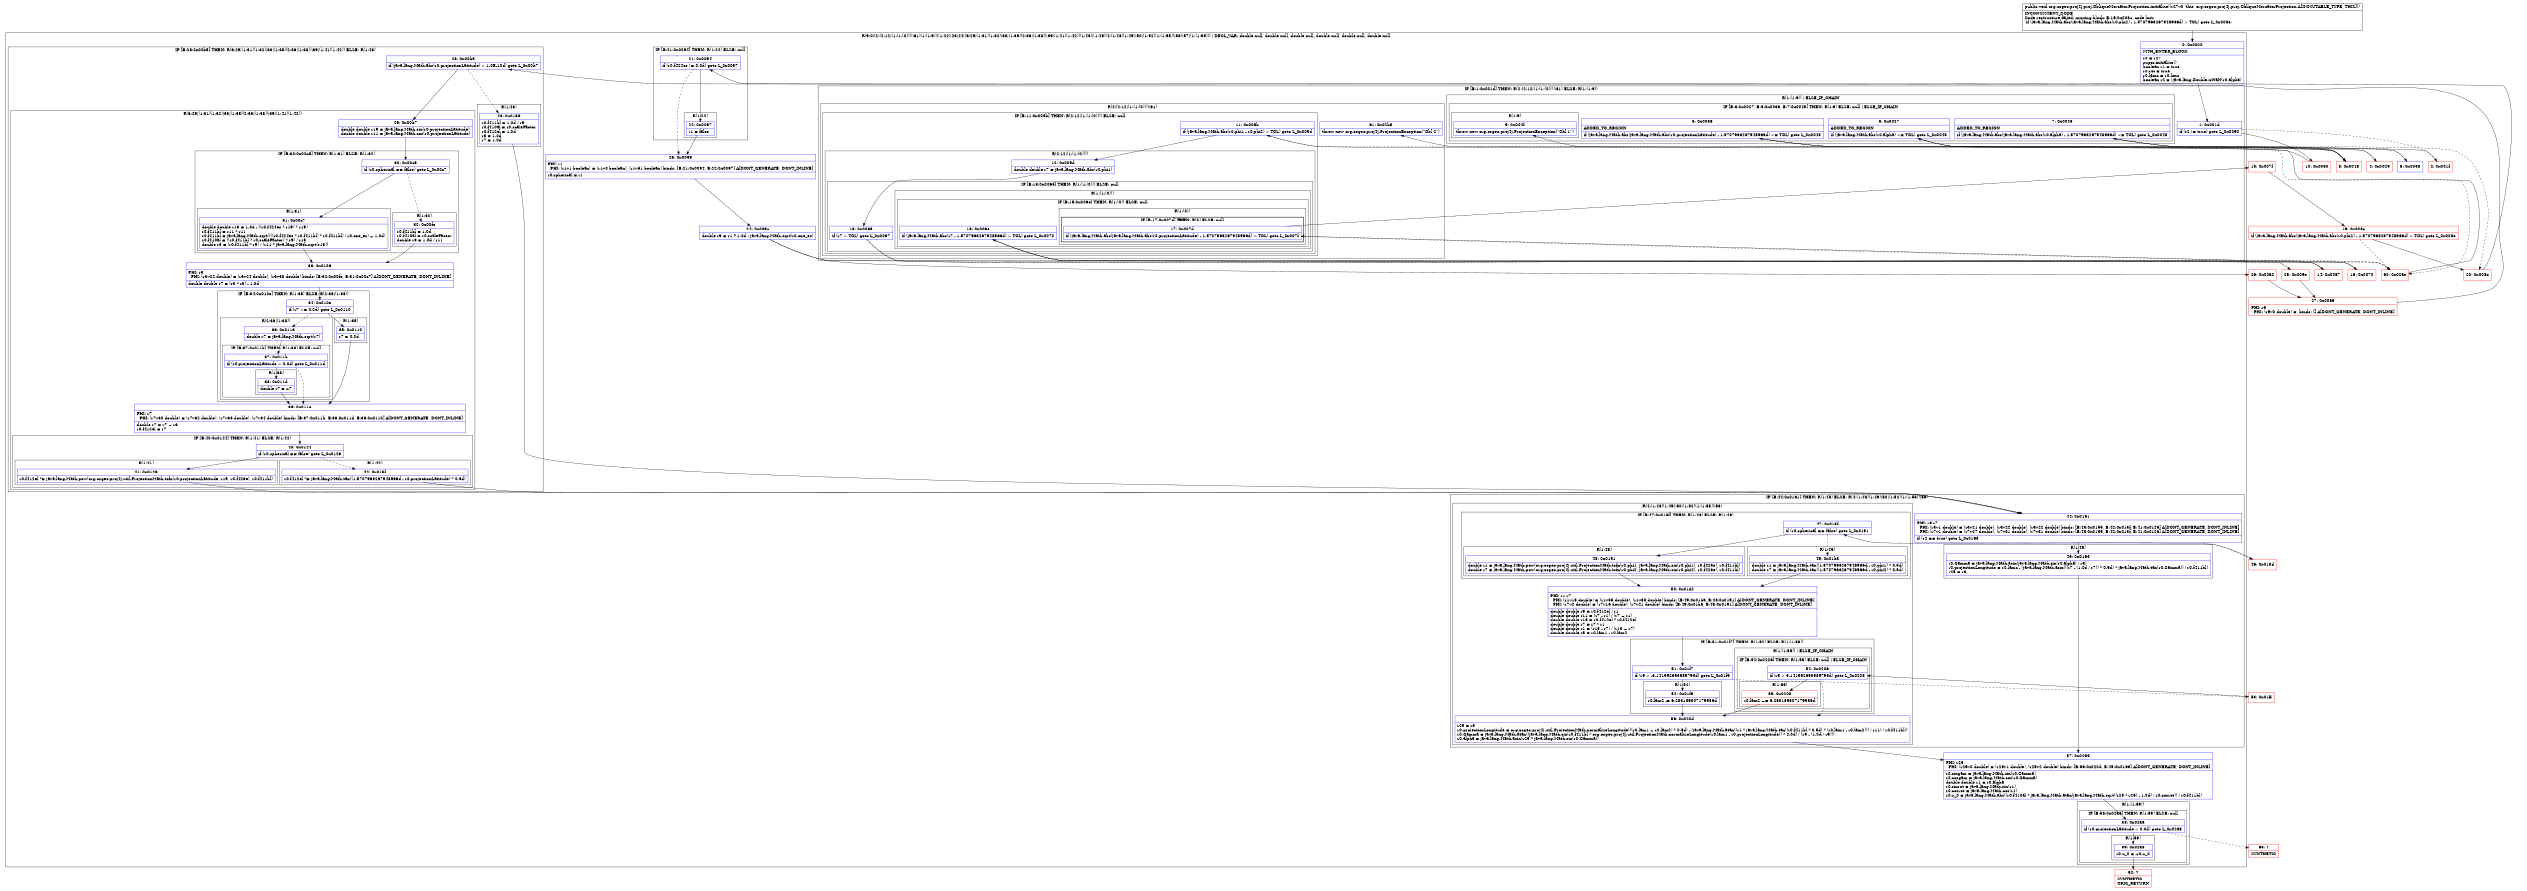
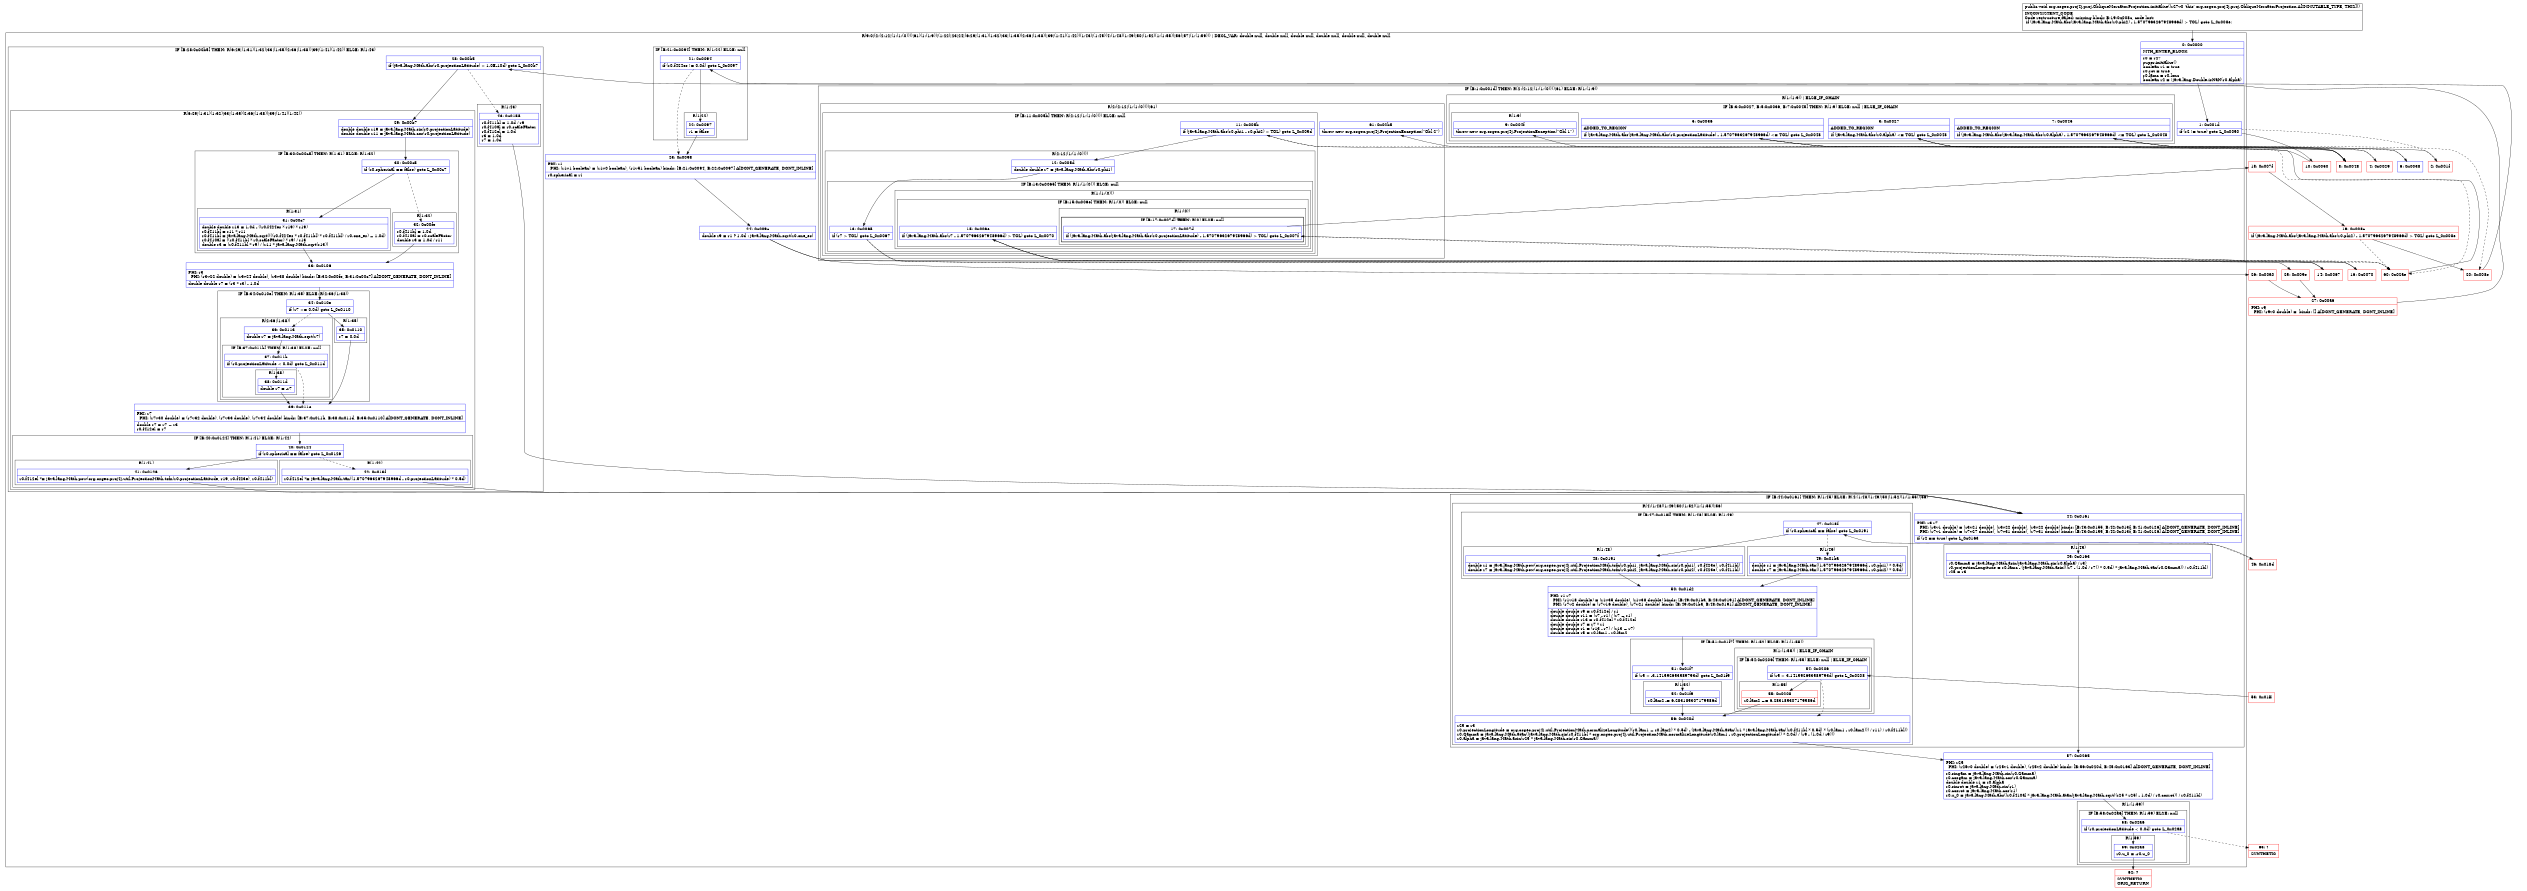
edge "51: 0x01f7" -> "53: 0x01ff": removed
